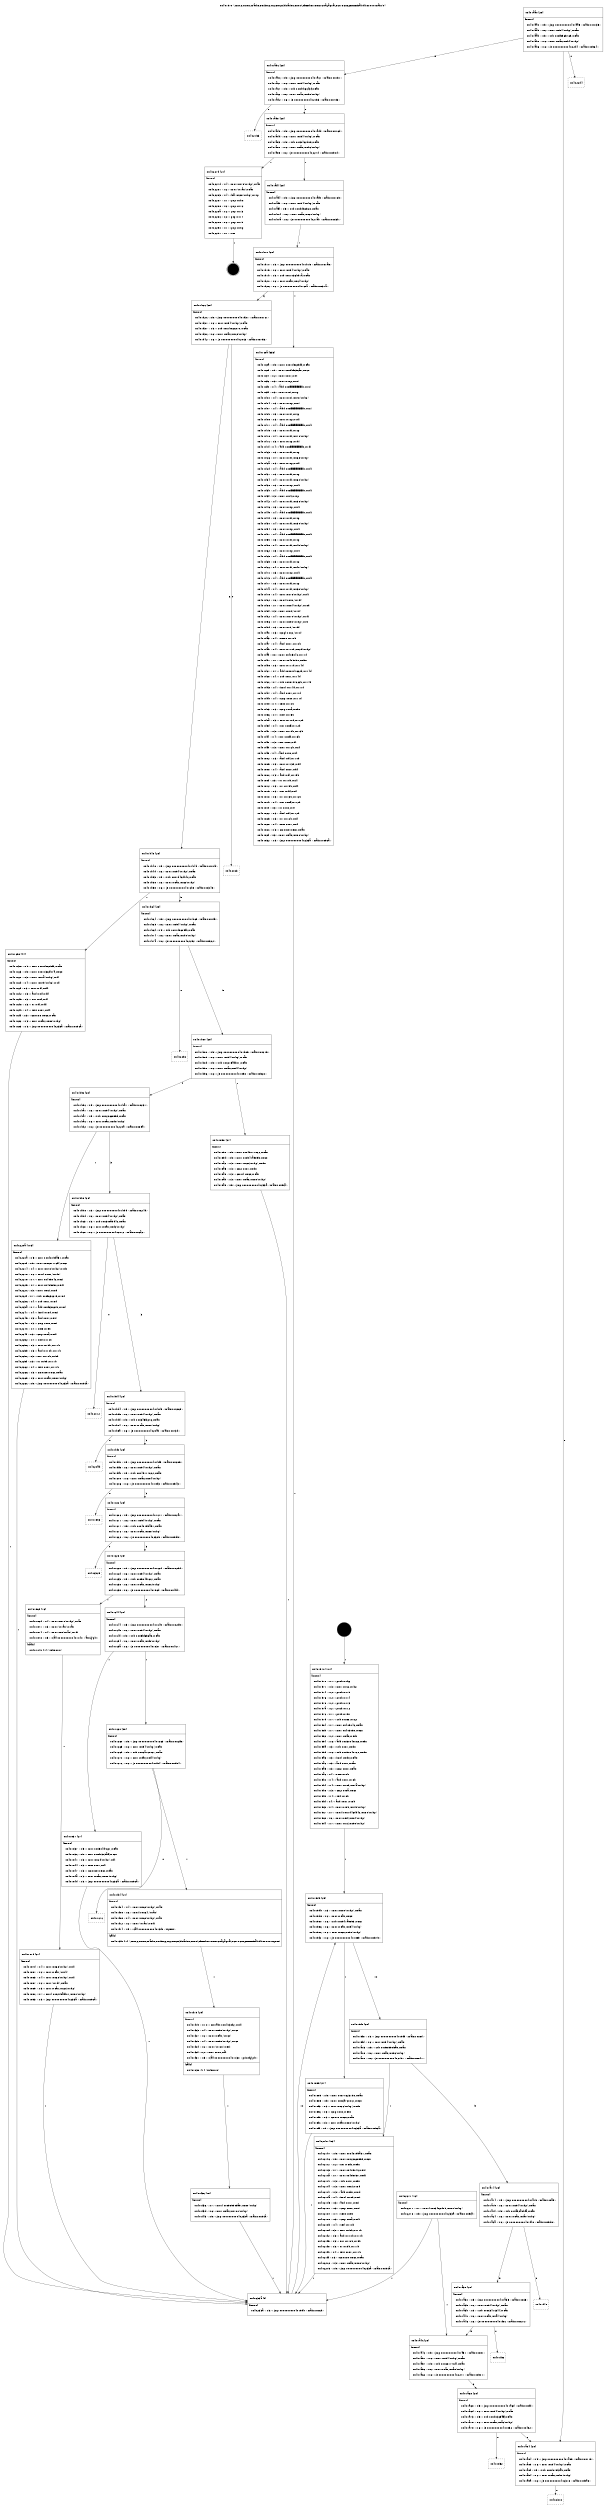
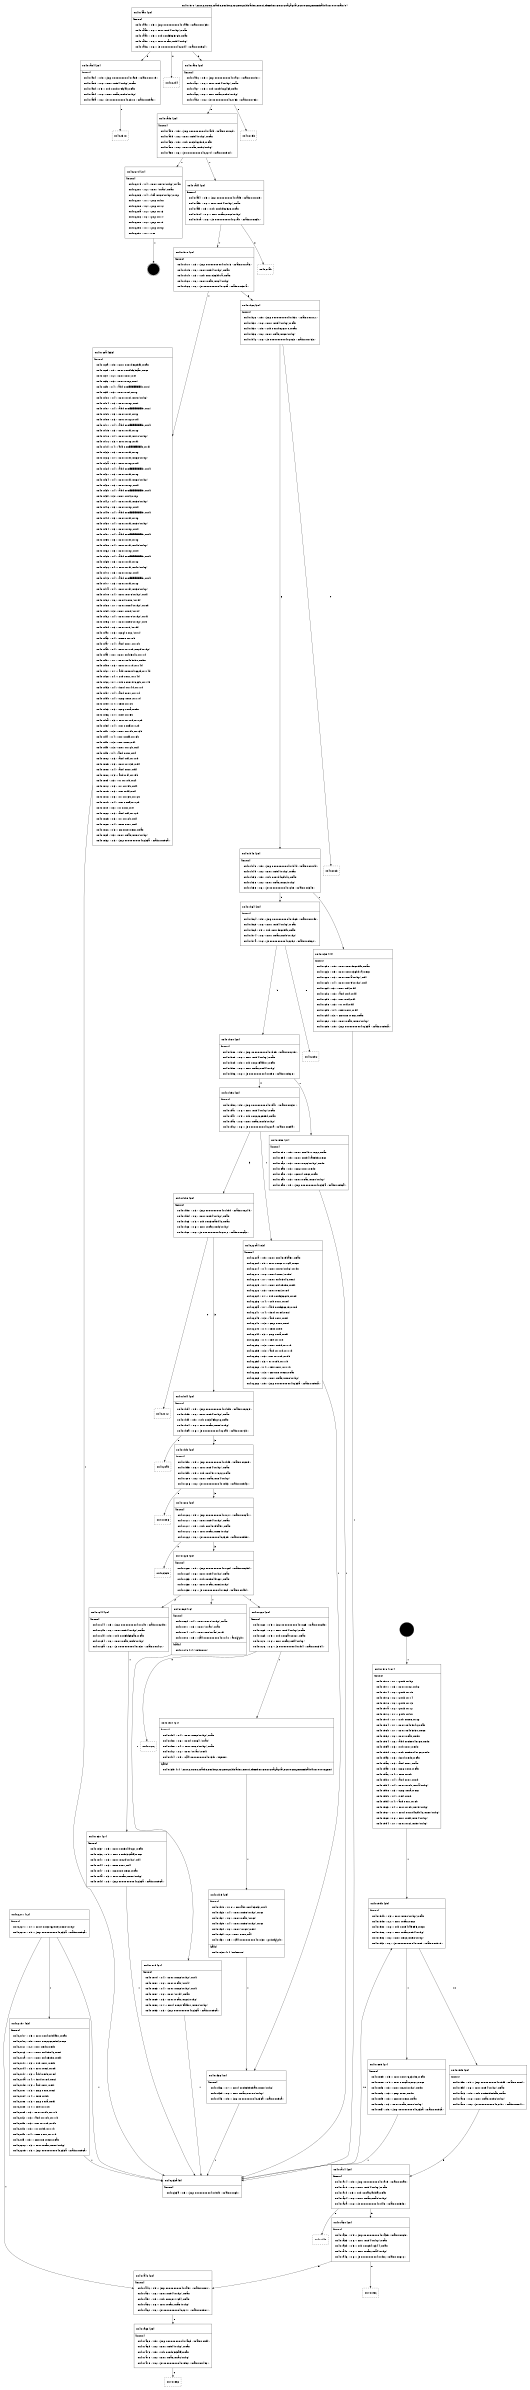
node "0x4021ab": added
edge "0x401c44 [28]" -> "0x401c60 [28]": now "0x401c28 [28]" -> "0x401c60 [28]"
edge "0x40220a [103]" -> "0x40233a [5]": now "0x40220a [103]" -> "0x401f36 [18]"
edge "0x4019f8 [28]" -> "0x4021b7 [83]": now "0x402271 [12]" -> "0x4021b7 [83]"
edge "0x401a68 [28]" -> "0x401a84 [28]": removed, label "8"
